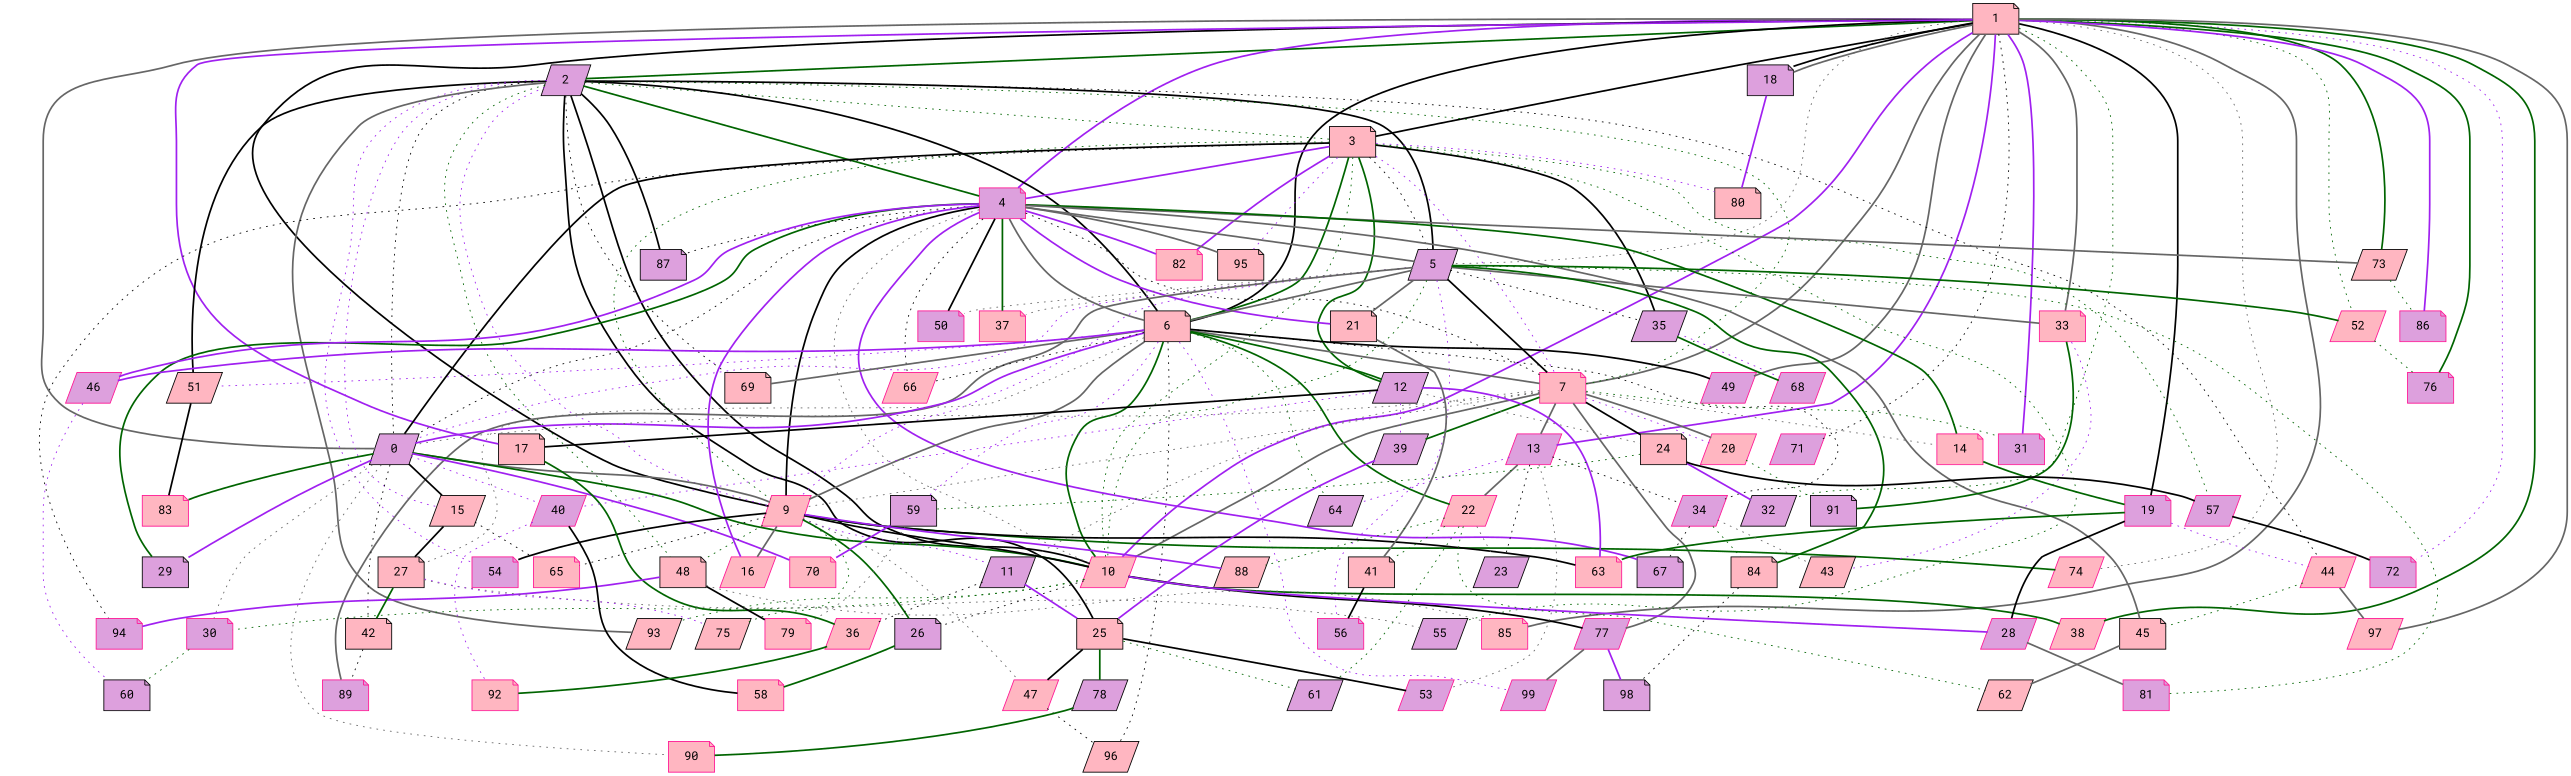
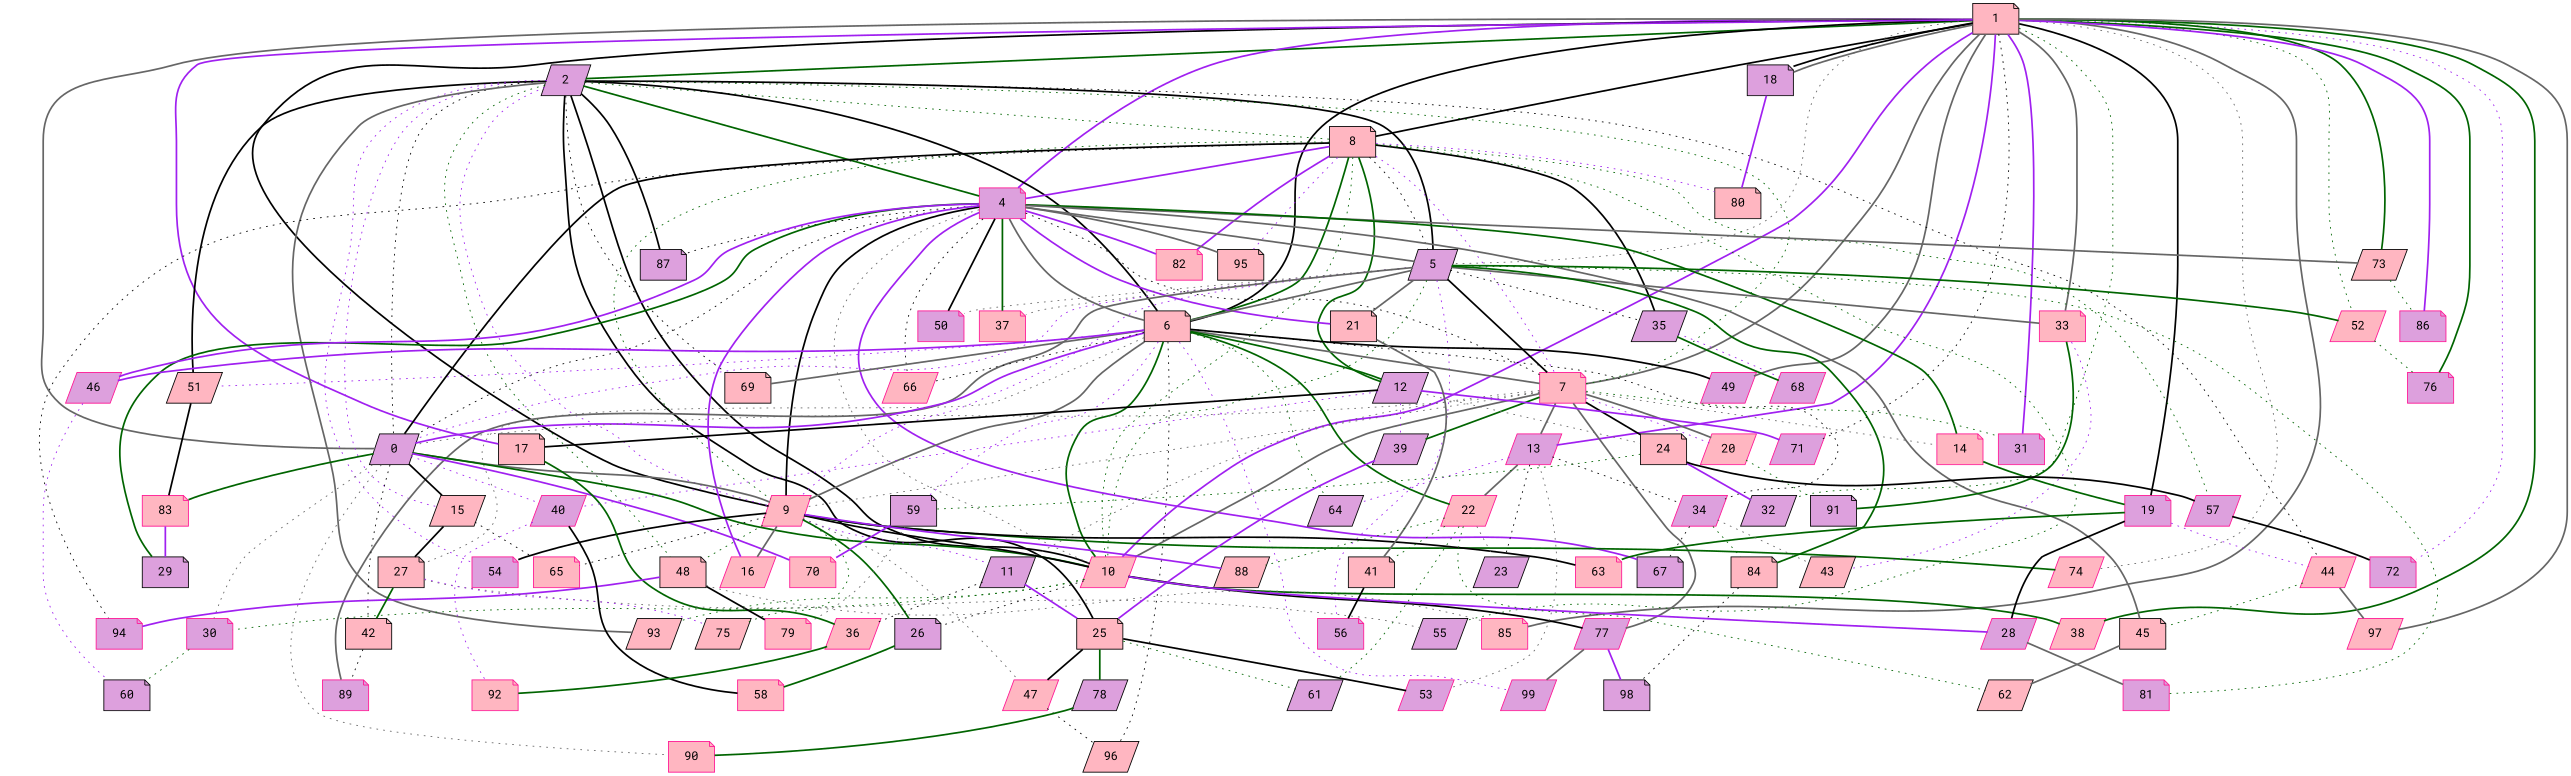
node "3": label "3" -> "8"
edge "12" -- "63": now "12" -- "71"
edge "0" -- "29": now "83" -- "29"
